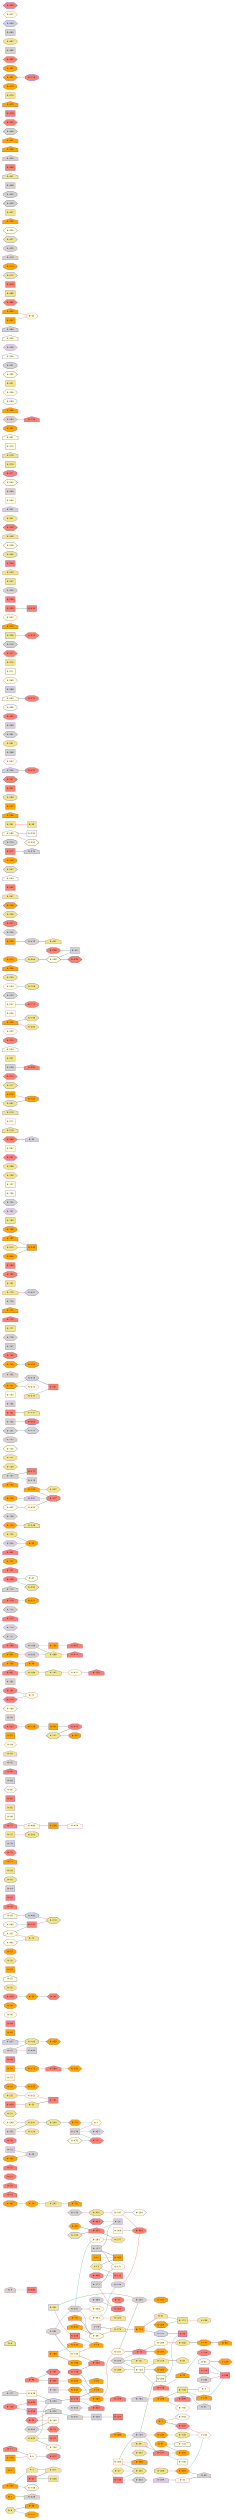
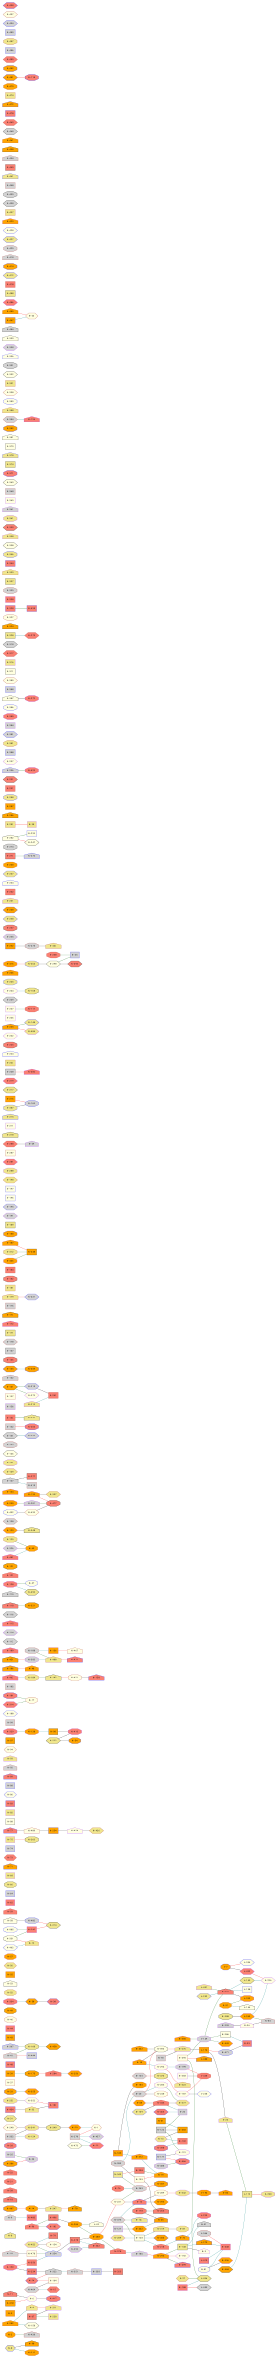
node "N-388": fillcolor orange -> khaki
node "N-246": color blue -> brown
node "N-163": fillcolor orange -> lightgrey
node "N-467": fillcolor salmon -> lightyellow
node "N-426": added
node "N-42": fillcolor orange -> lightyellow
edge "N-35" -- "N-278": removed
edge "N-449" -- "N-145": now "N-271" -- "N-145"
node "N-145": shape octagon -> hexagon
